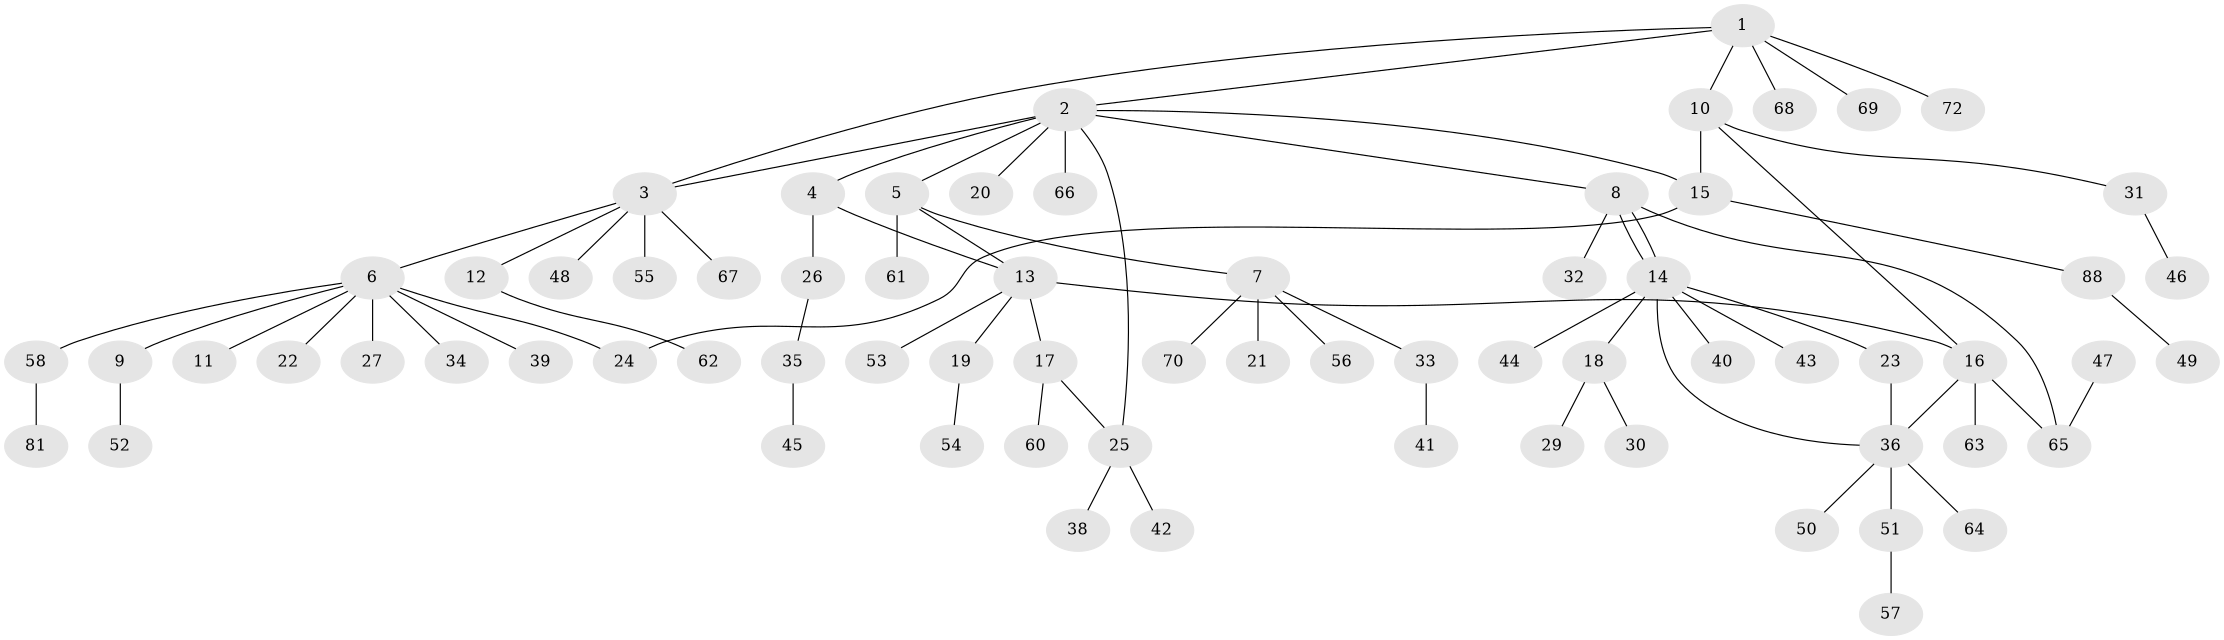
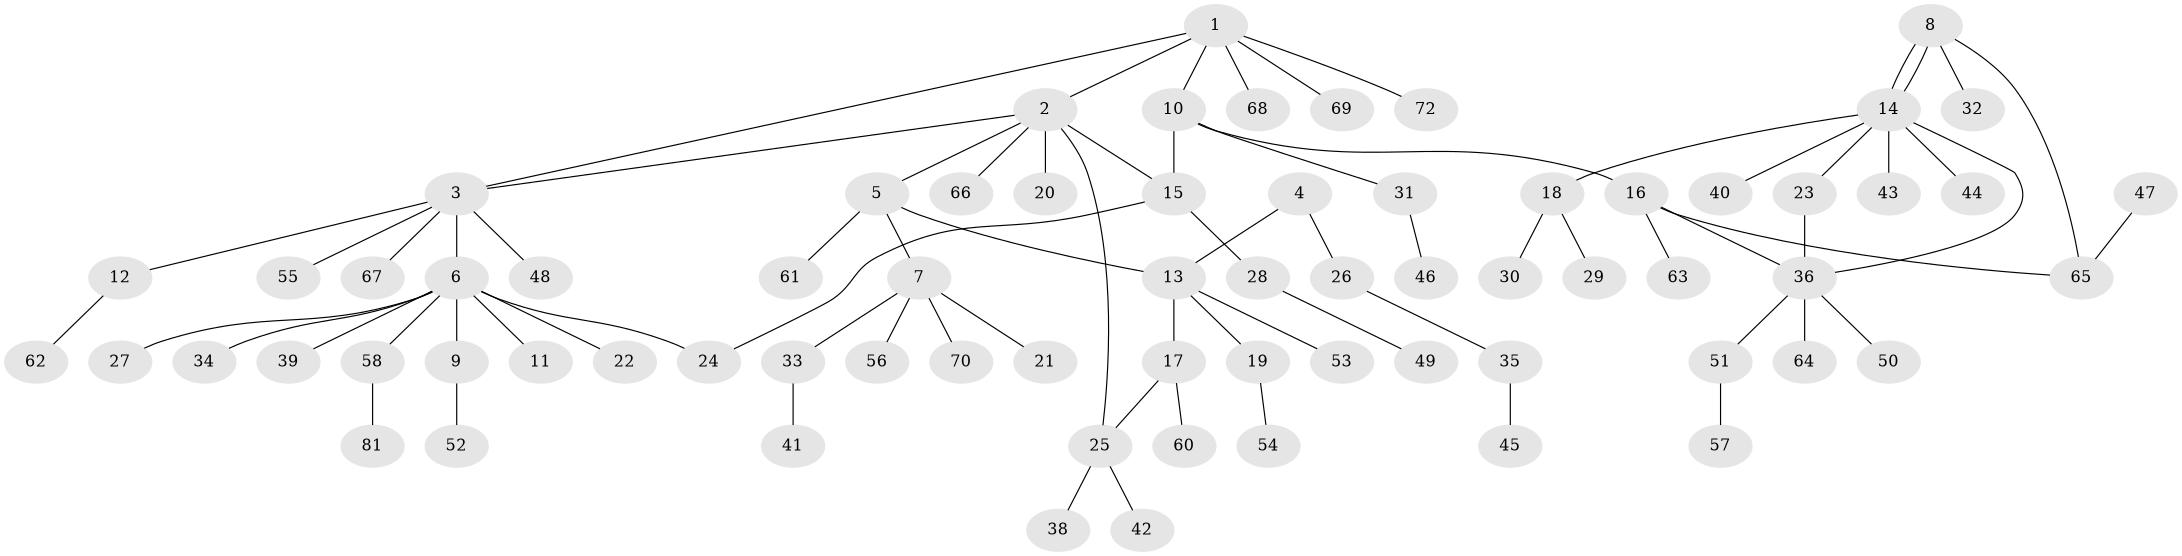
edge "2" -- "4": removed
edge "2" -- "8": removed
node "88": label "88" -> "28"
edge "13" -- "16": removed
